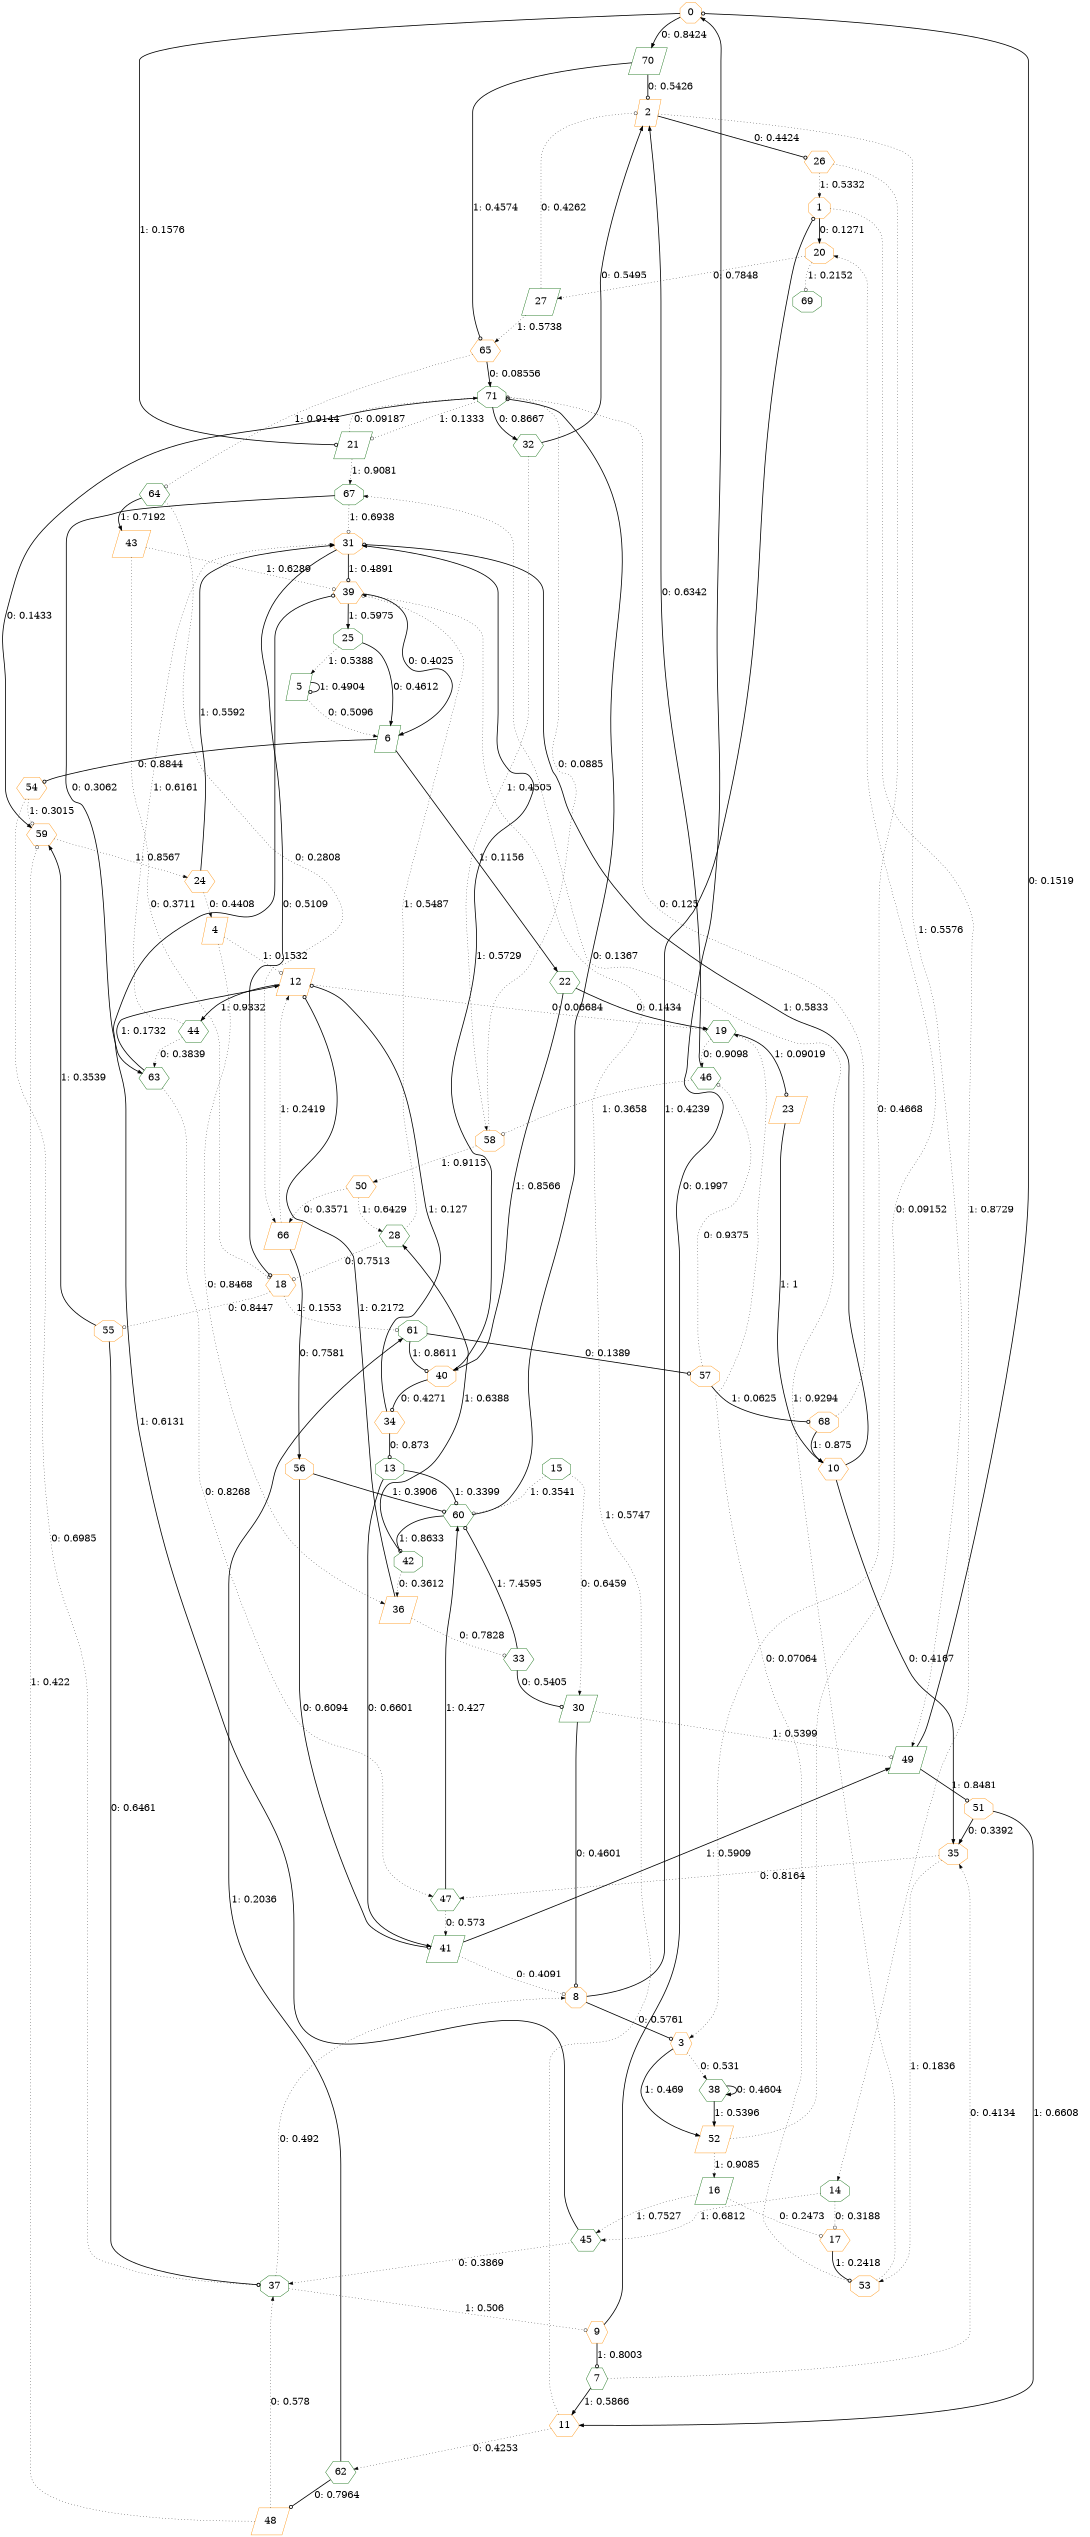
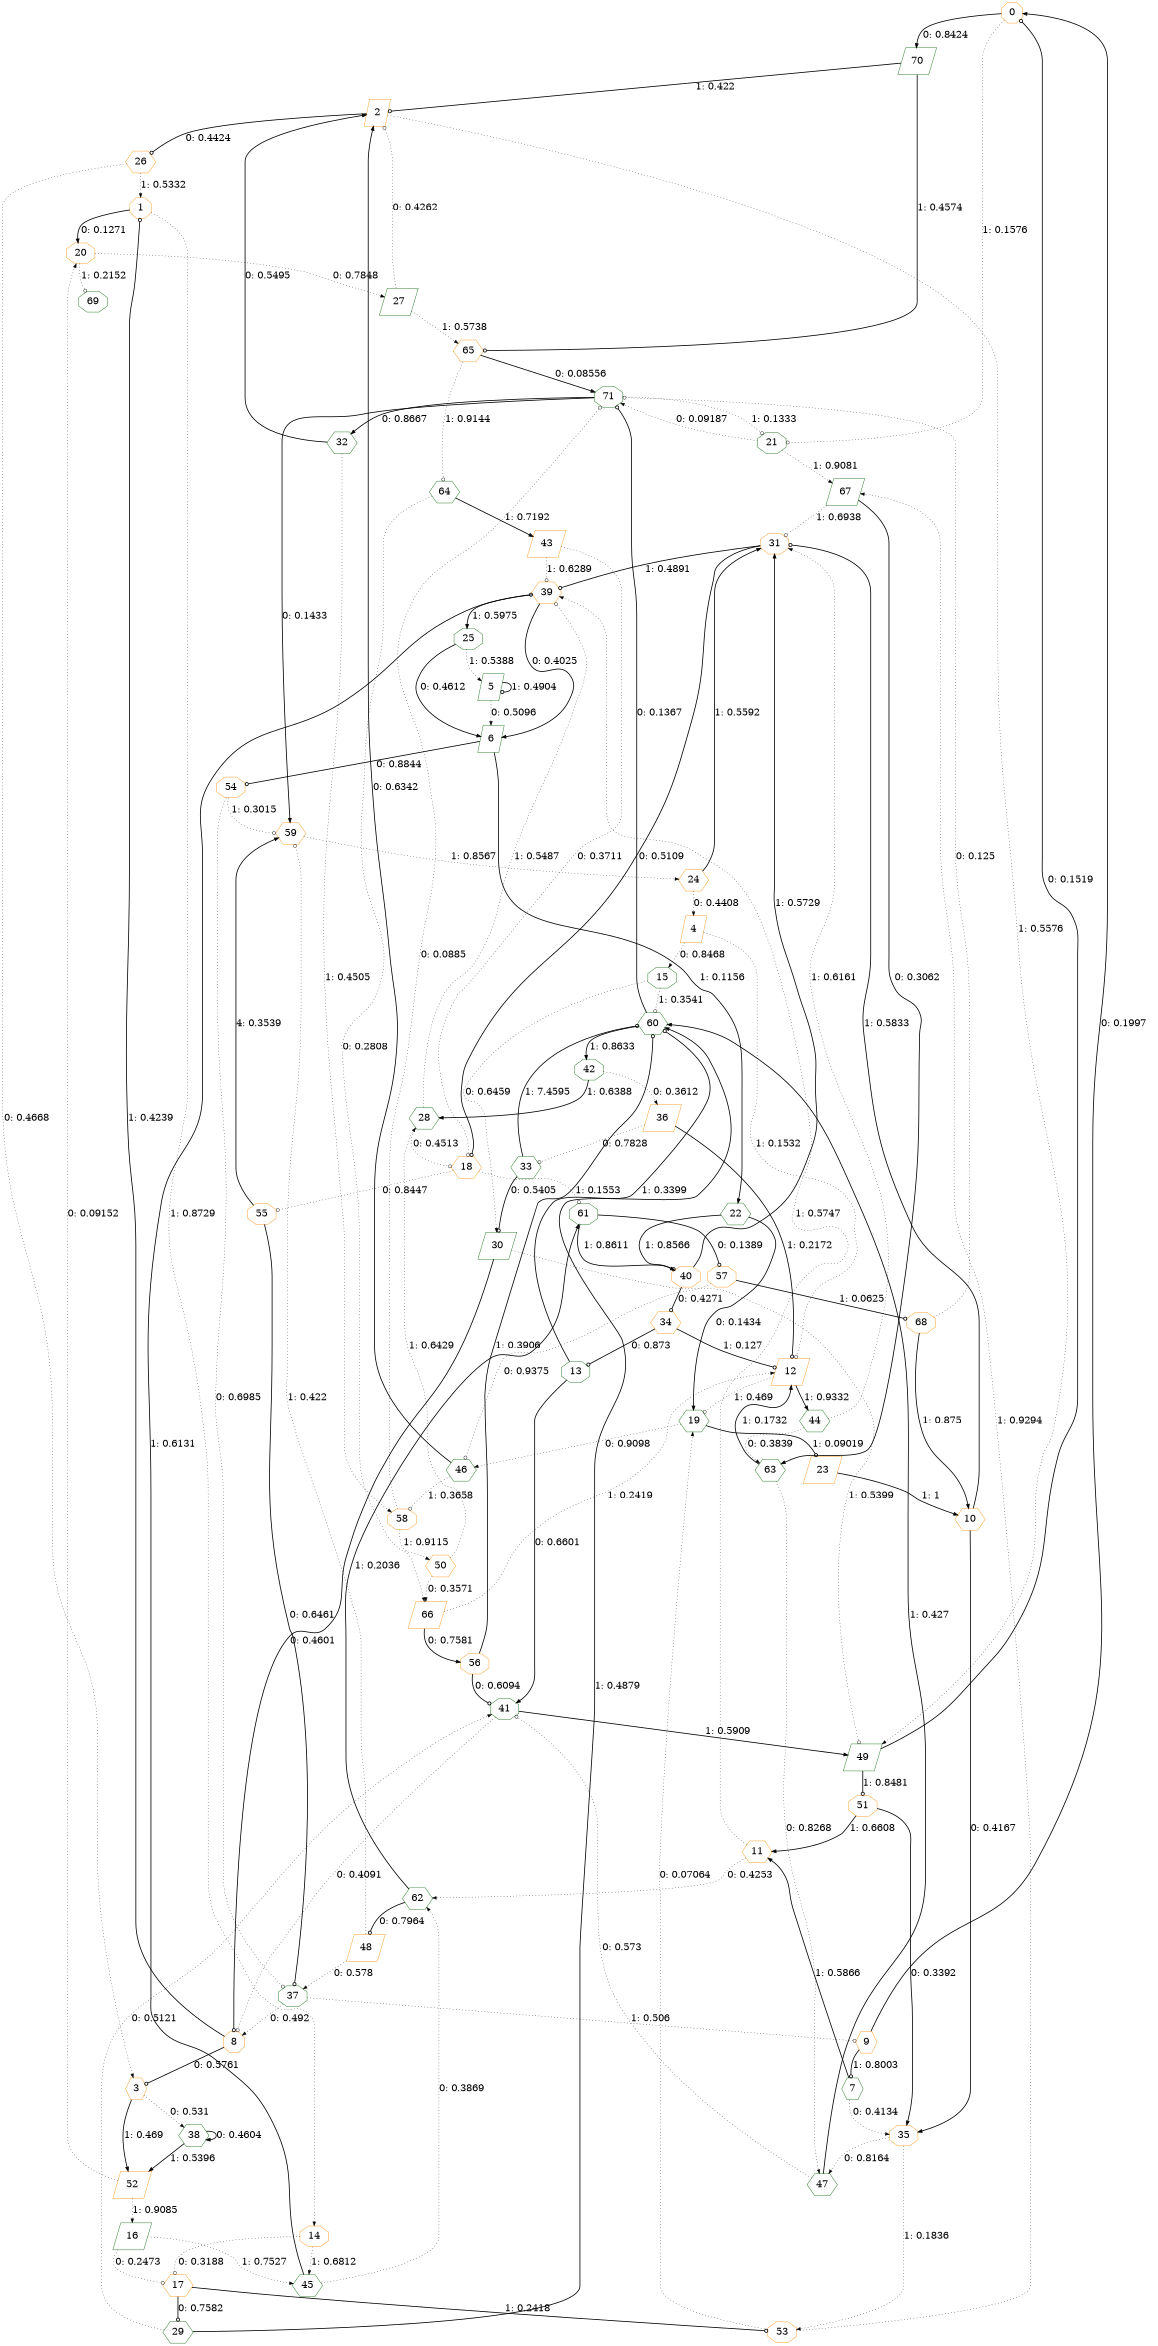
edge "0" -> "21": style bold -> dotted
edge "70" -> "2": label "0: 0.5426   " -> "1: 0.422    "
node "21": shape parallelogram -> octagon
node "67": shape octagon -> parallelogram
node "54": shape hexagon -> octagon
edge "12" -> "19": label "0: 0.06684  " -> "1: 0.469    "
edge "55" -> "59": label "1: 0.3539   " -> "4: 0.3539   "
edge "28" -> "18": label "0: 0.7513   " -> "0: 0.4513   "
edge "4" -> "36": now "4" -> "15"
edge "60" -> "42": arrowhead odot -> normal
edge "47" -> "41": arrowhead normal -> odot
node "41": shape parallelogram -> octagon
node "14": color darkgreen -> darkorange
edge "45" -> "37": now "45" -> "62"
node "29": added
